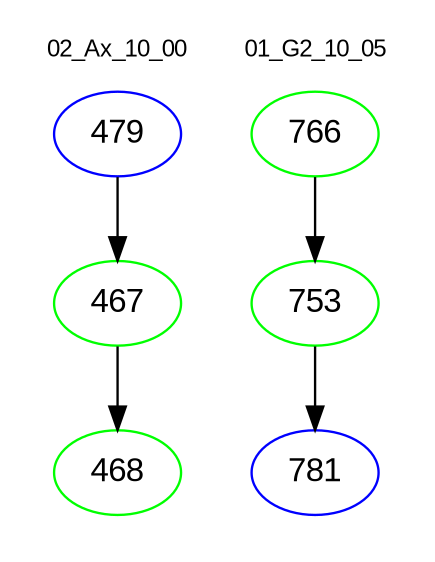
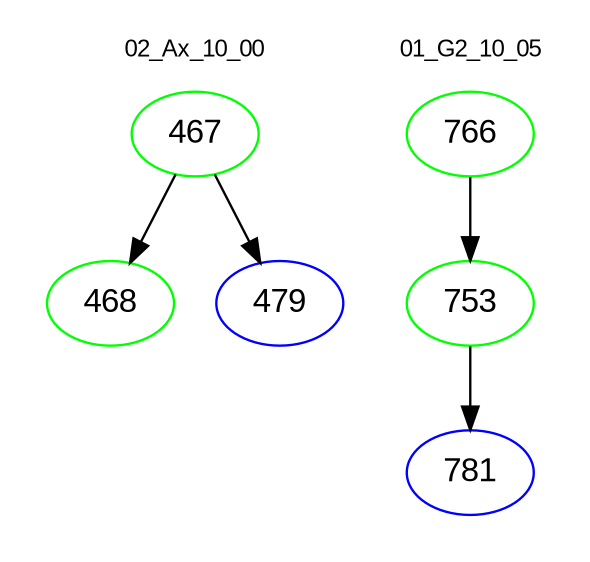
edge "479" -> "467": reversed
